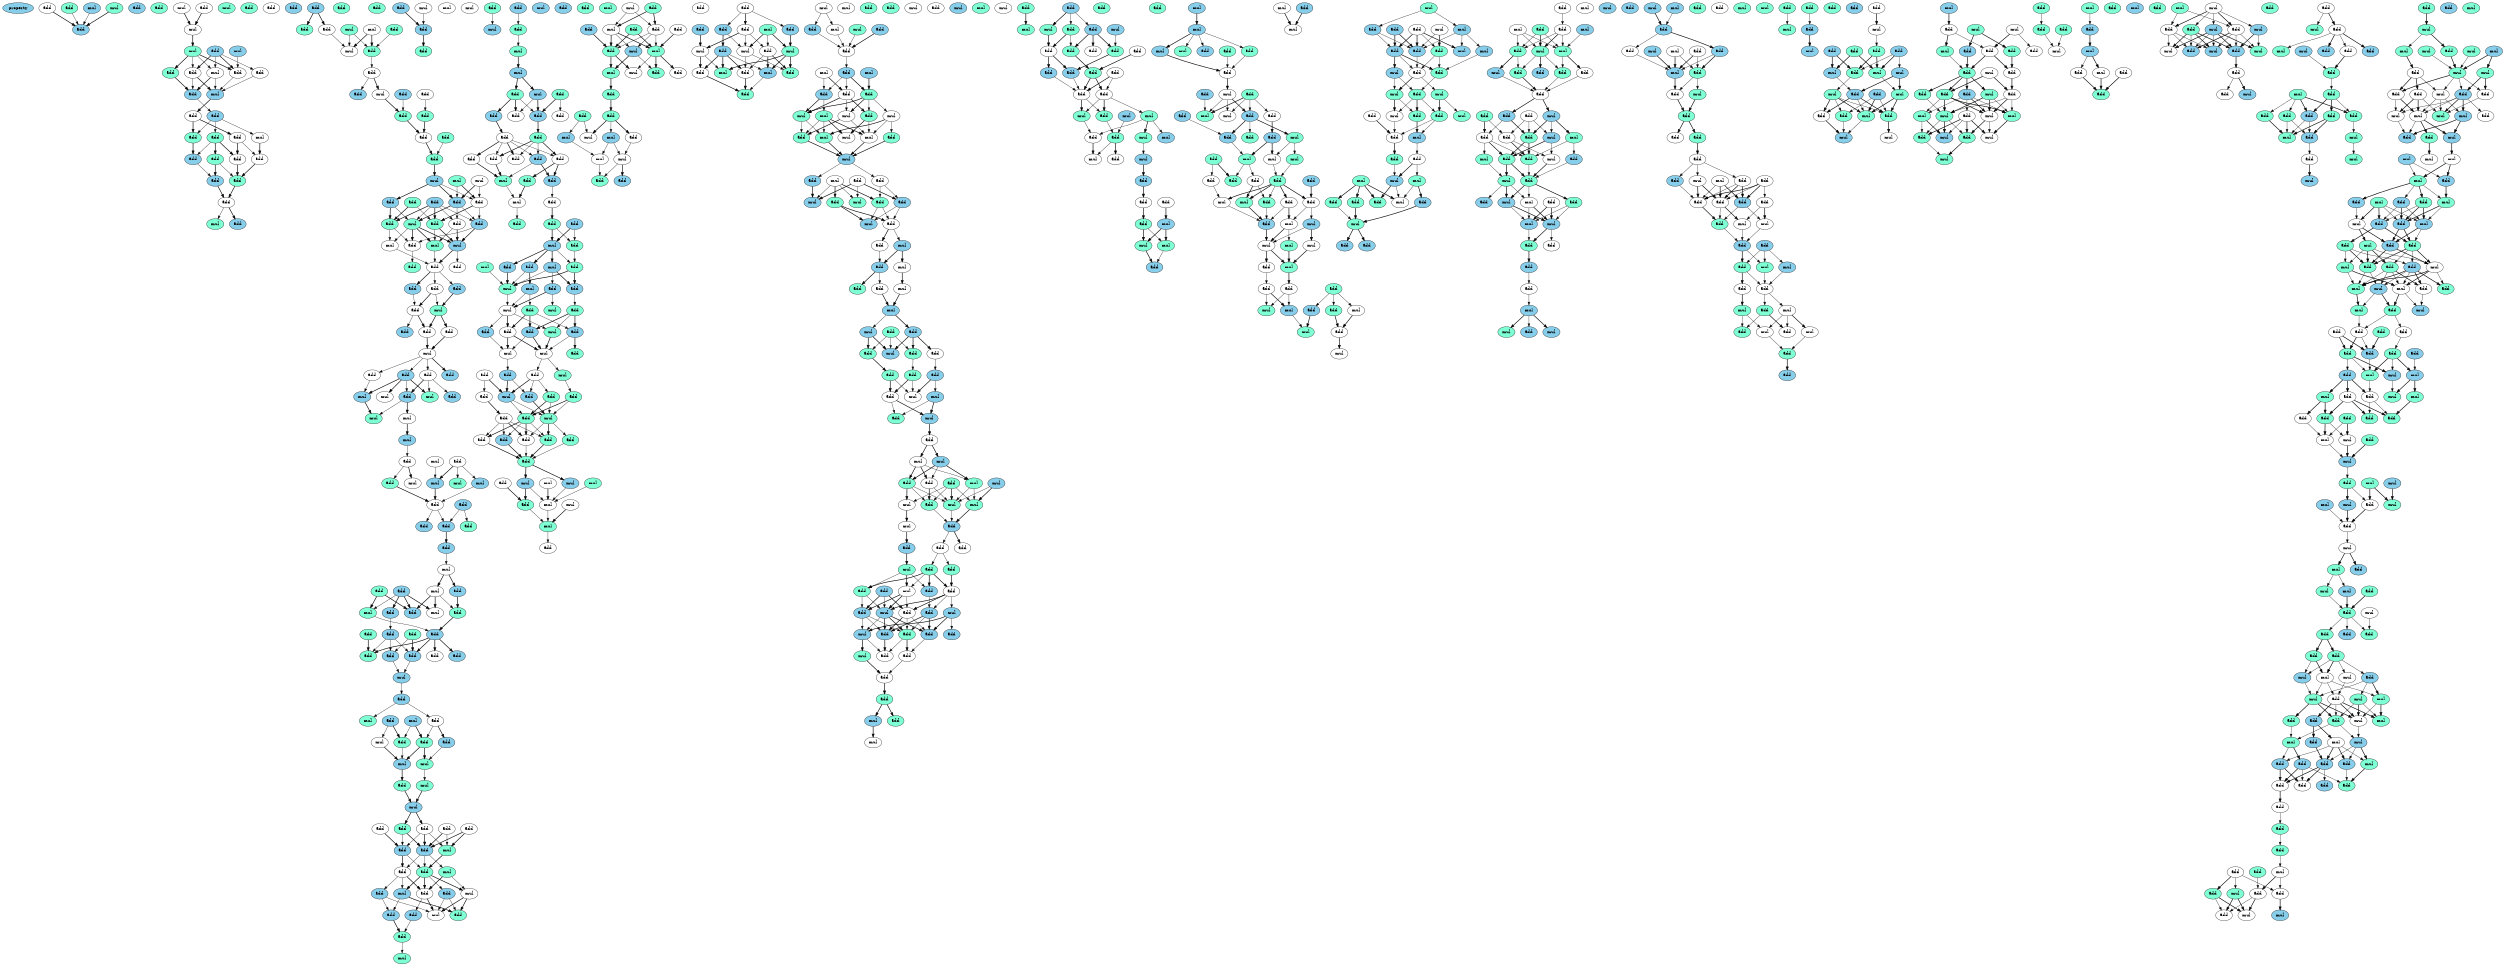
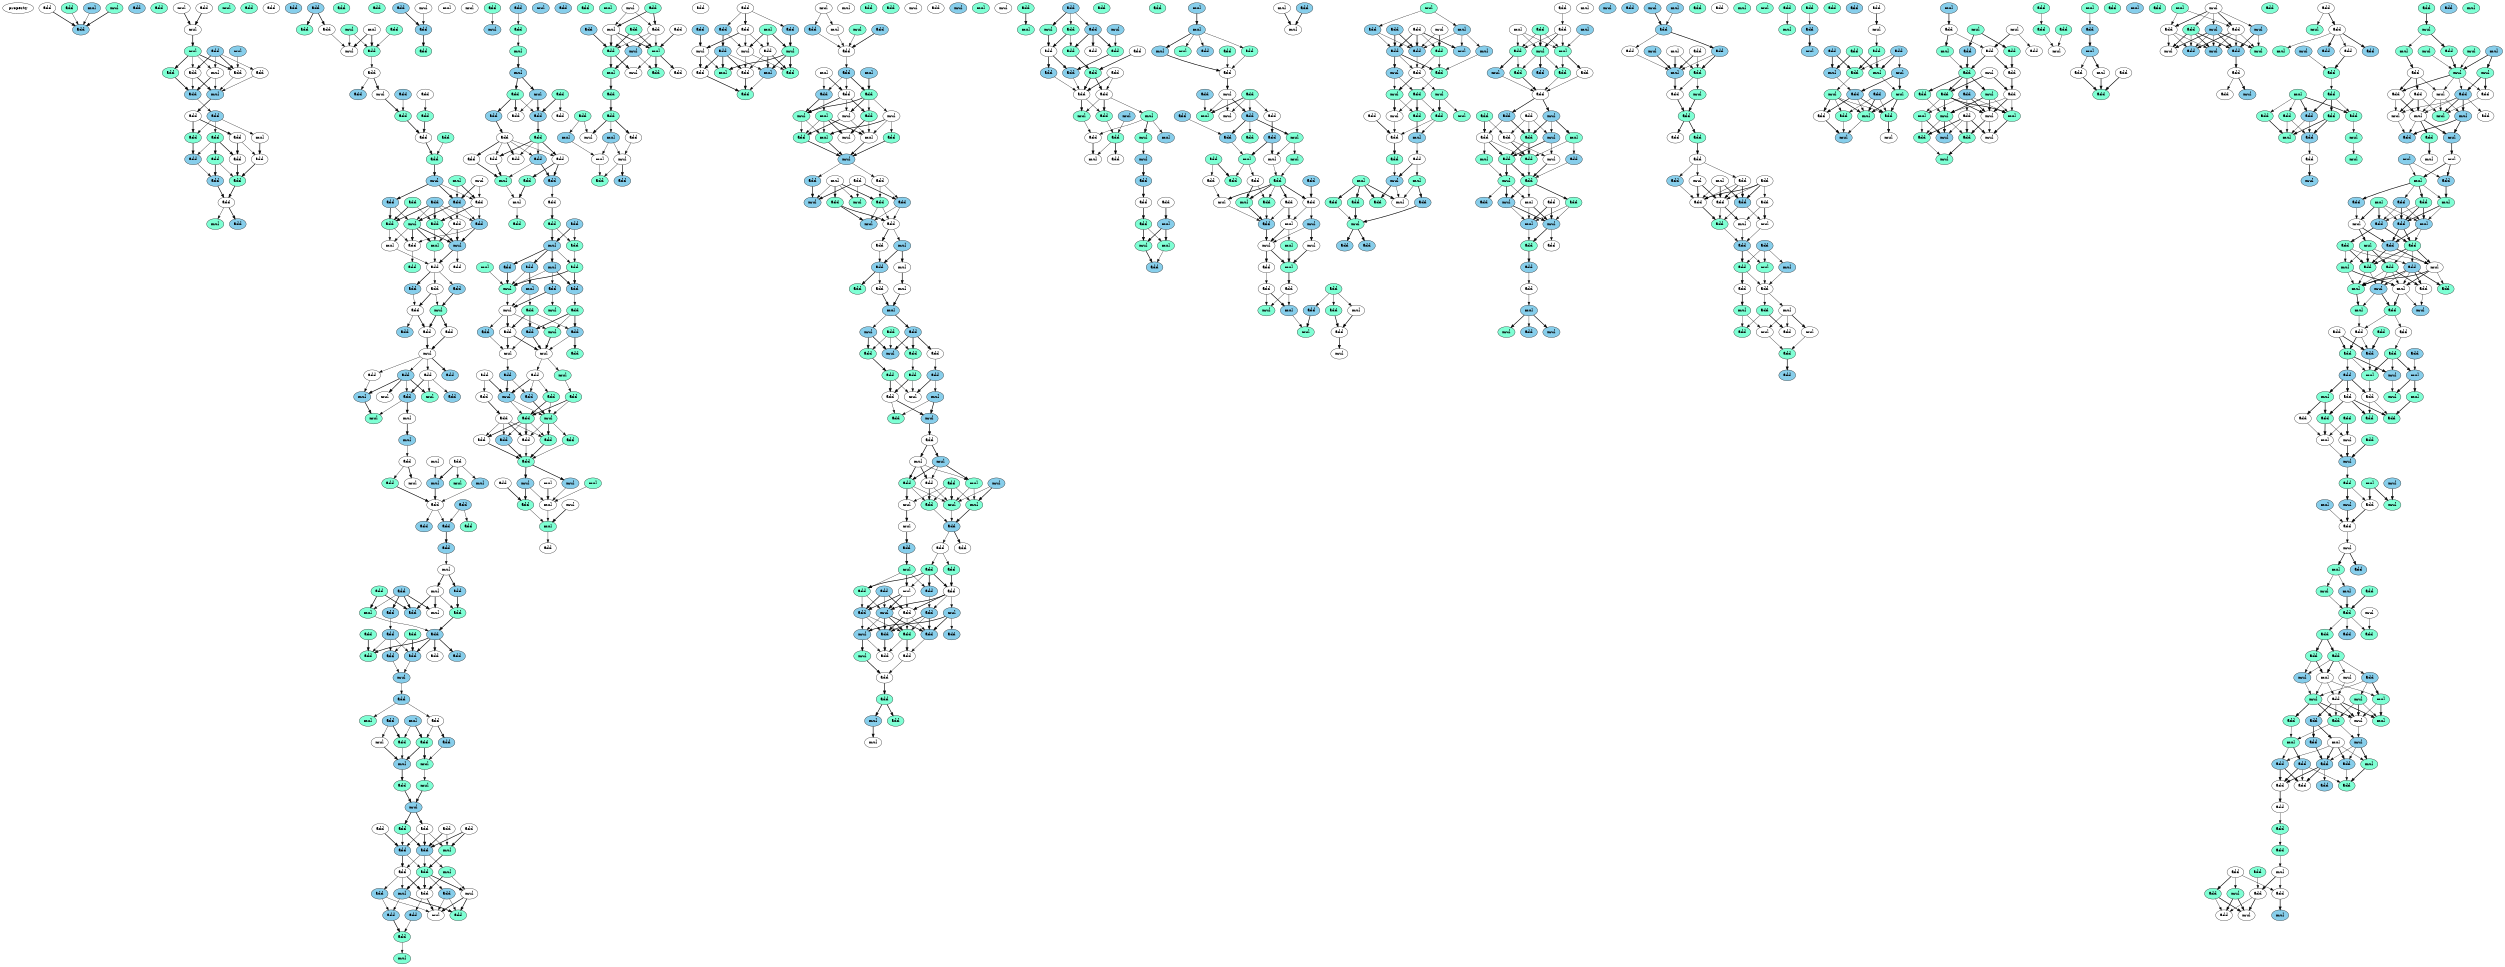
node "property": fillcolor skyblue -> white
